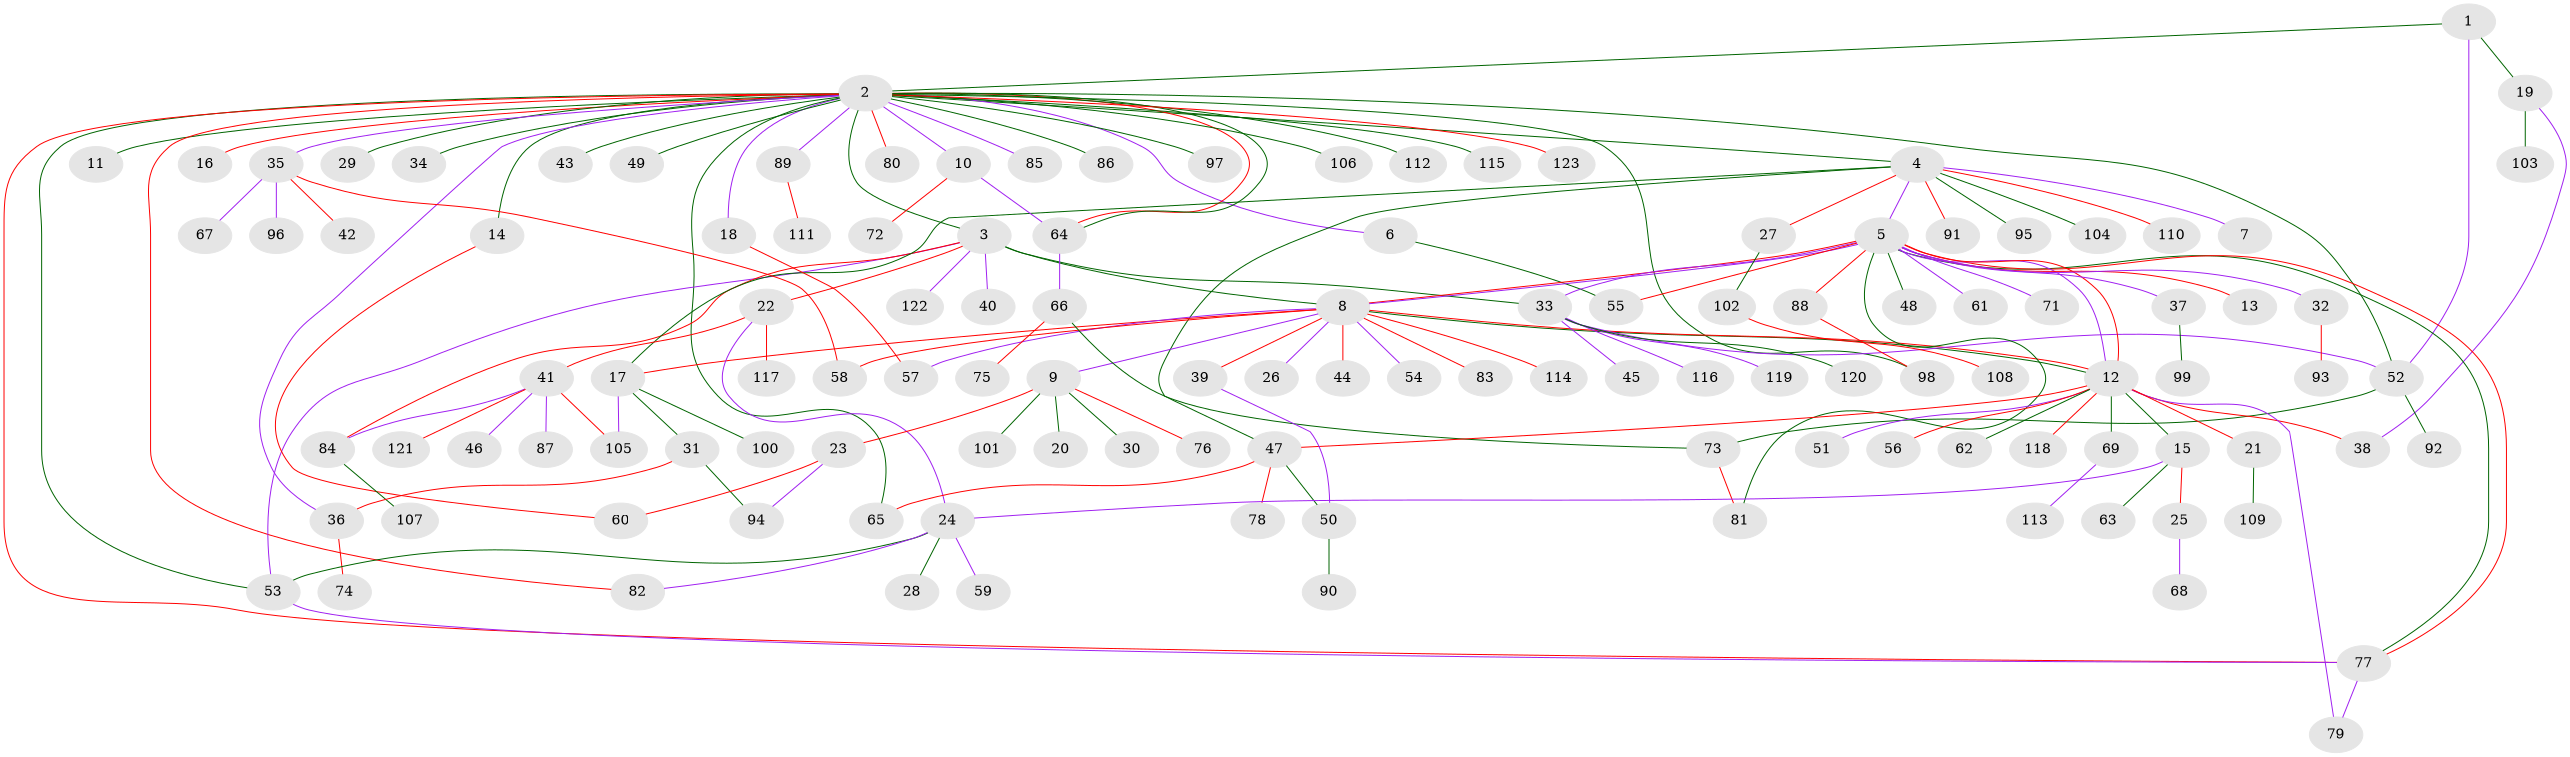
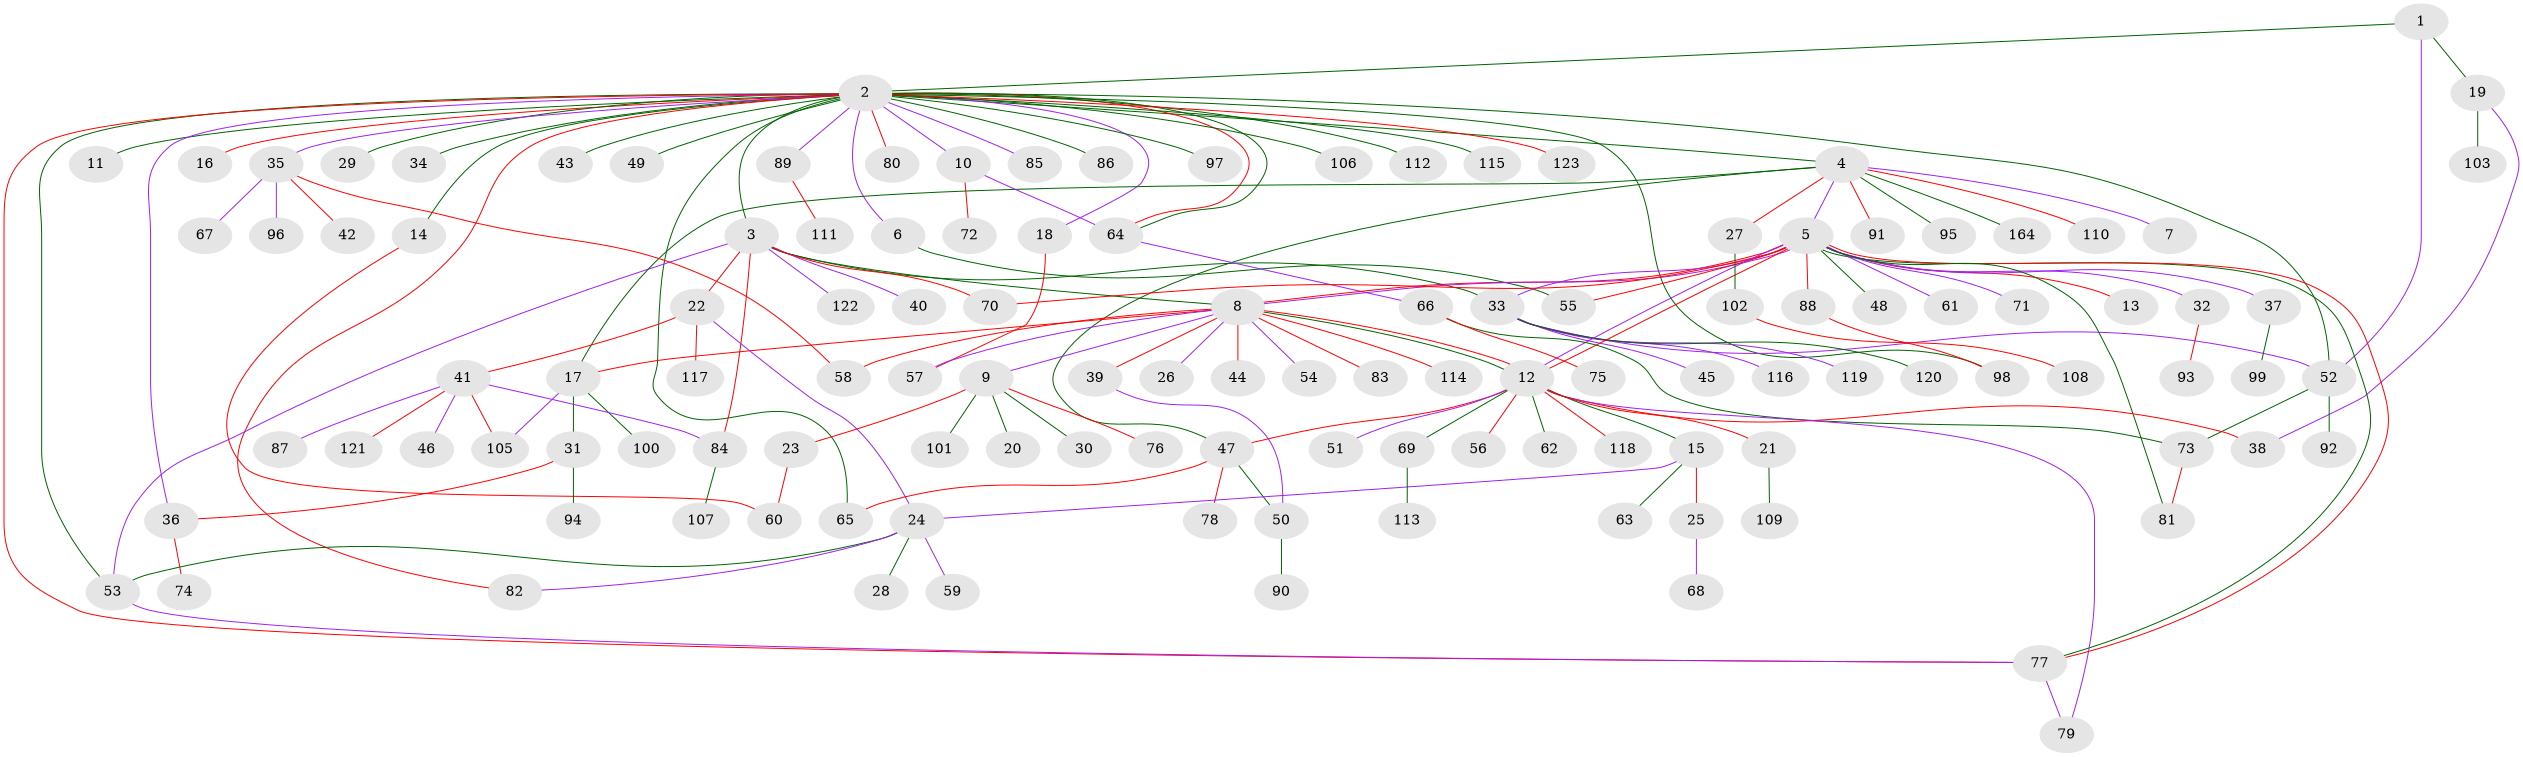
node "104": label "104" -> "164"
node "70": added
edge "23" -- "94": removed
edge "69" -- "113": color purple -> darkgreen
